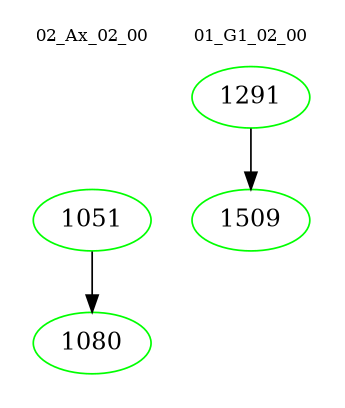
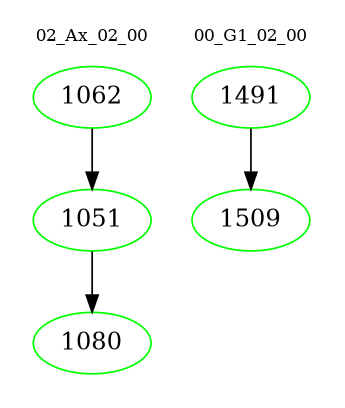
cluster "01_G1_02_00": label "01_G1_02_00" -> "00_G1_02_00"
node "1062": added
node "1291": label "1291" -> "1491"
